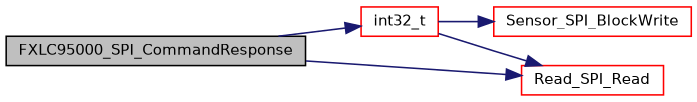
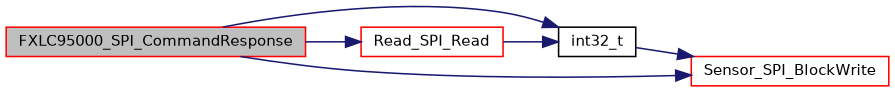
node "int32_t": color red -> black
edge "int32_t" -> "Read_SPI_Read": reversed
node "FXLC95000_SPI_CommandResponse": color black -> red
edge "FXLC95000_SPI_CommandResponse" -> "Sensor_SPI_BlockWrite": added
